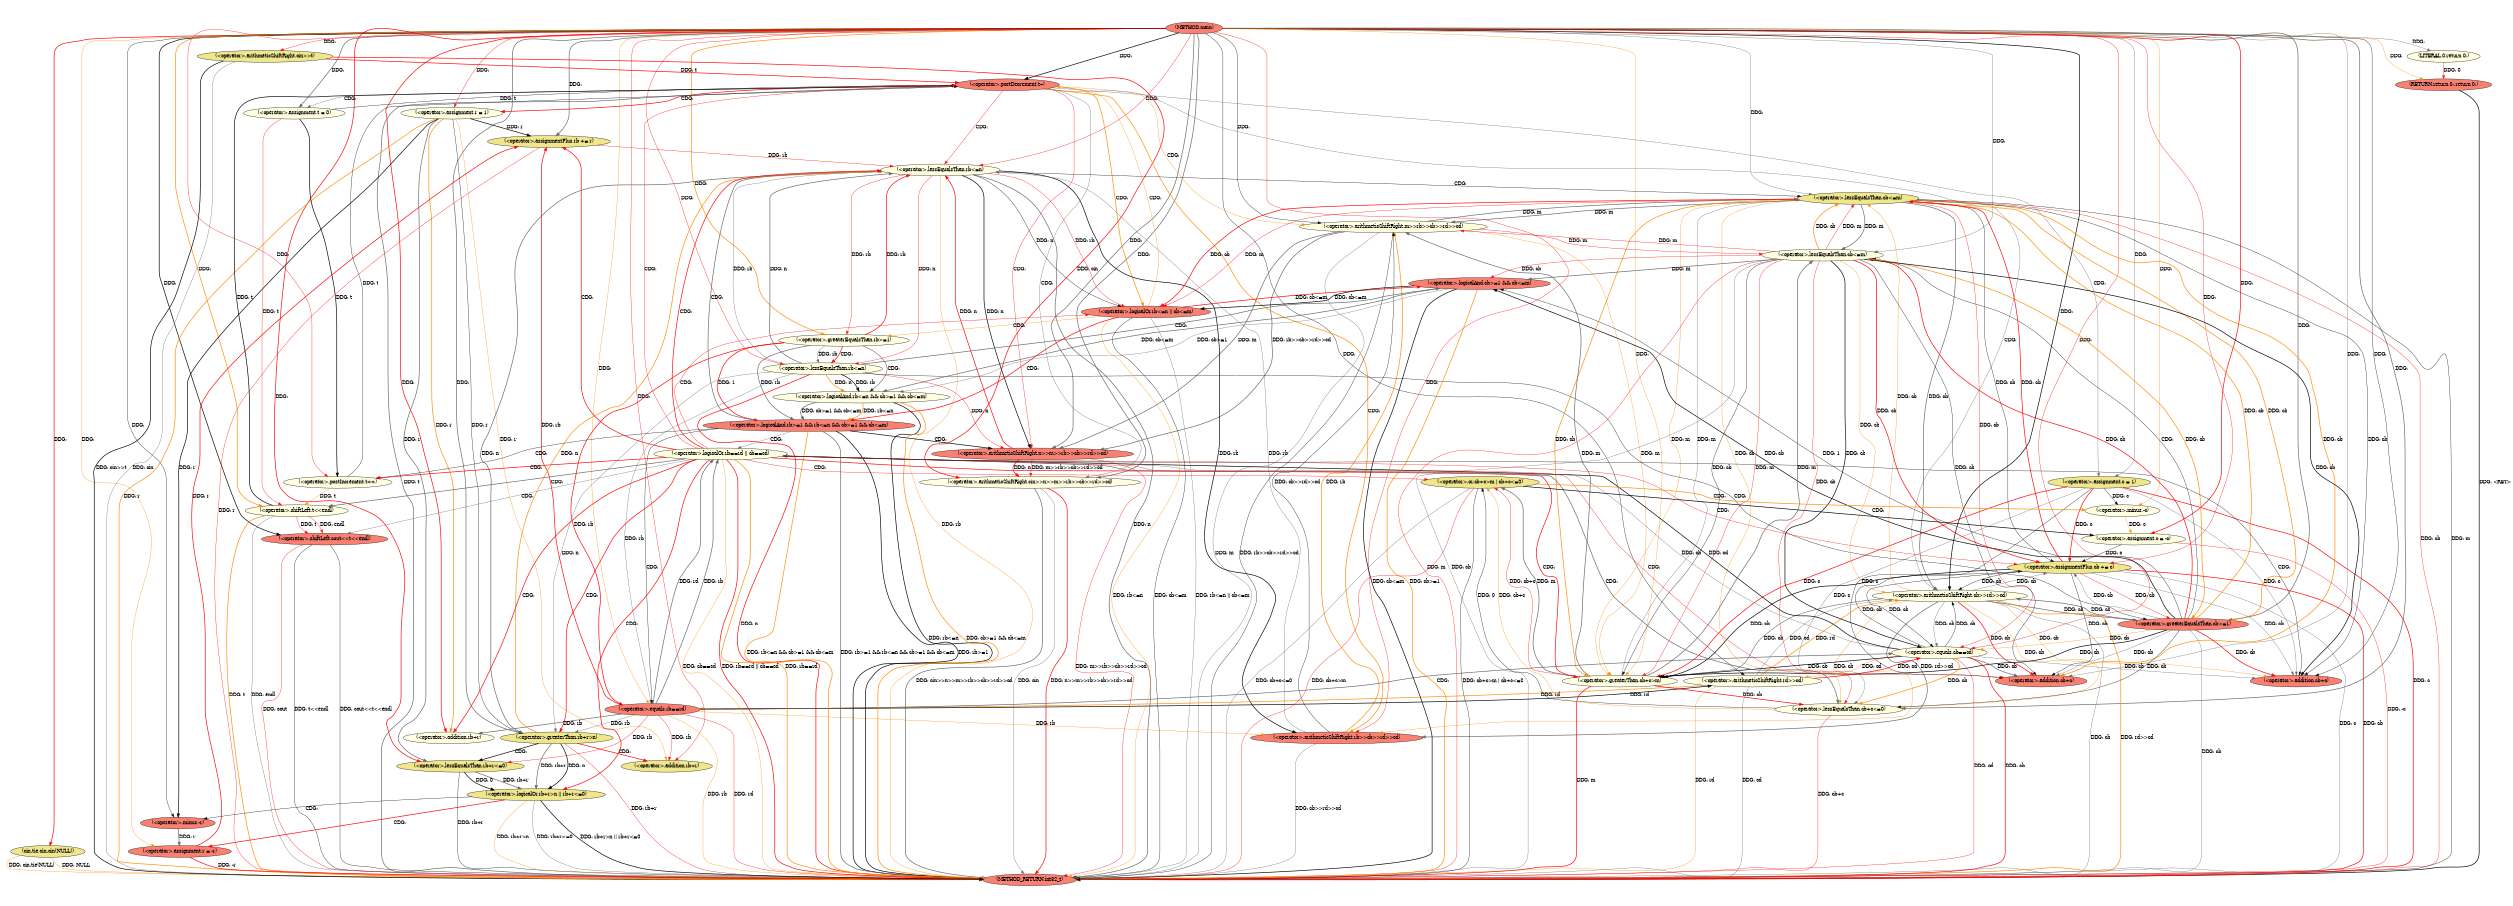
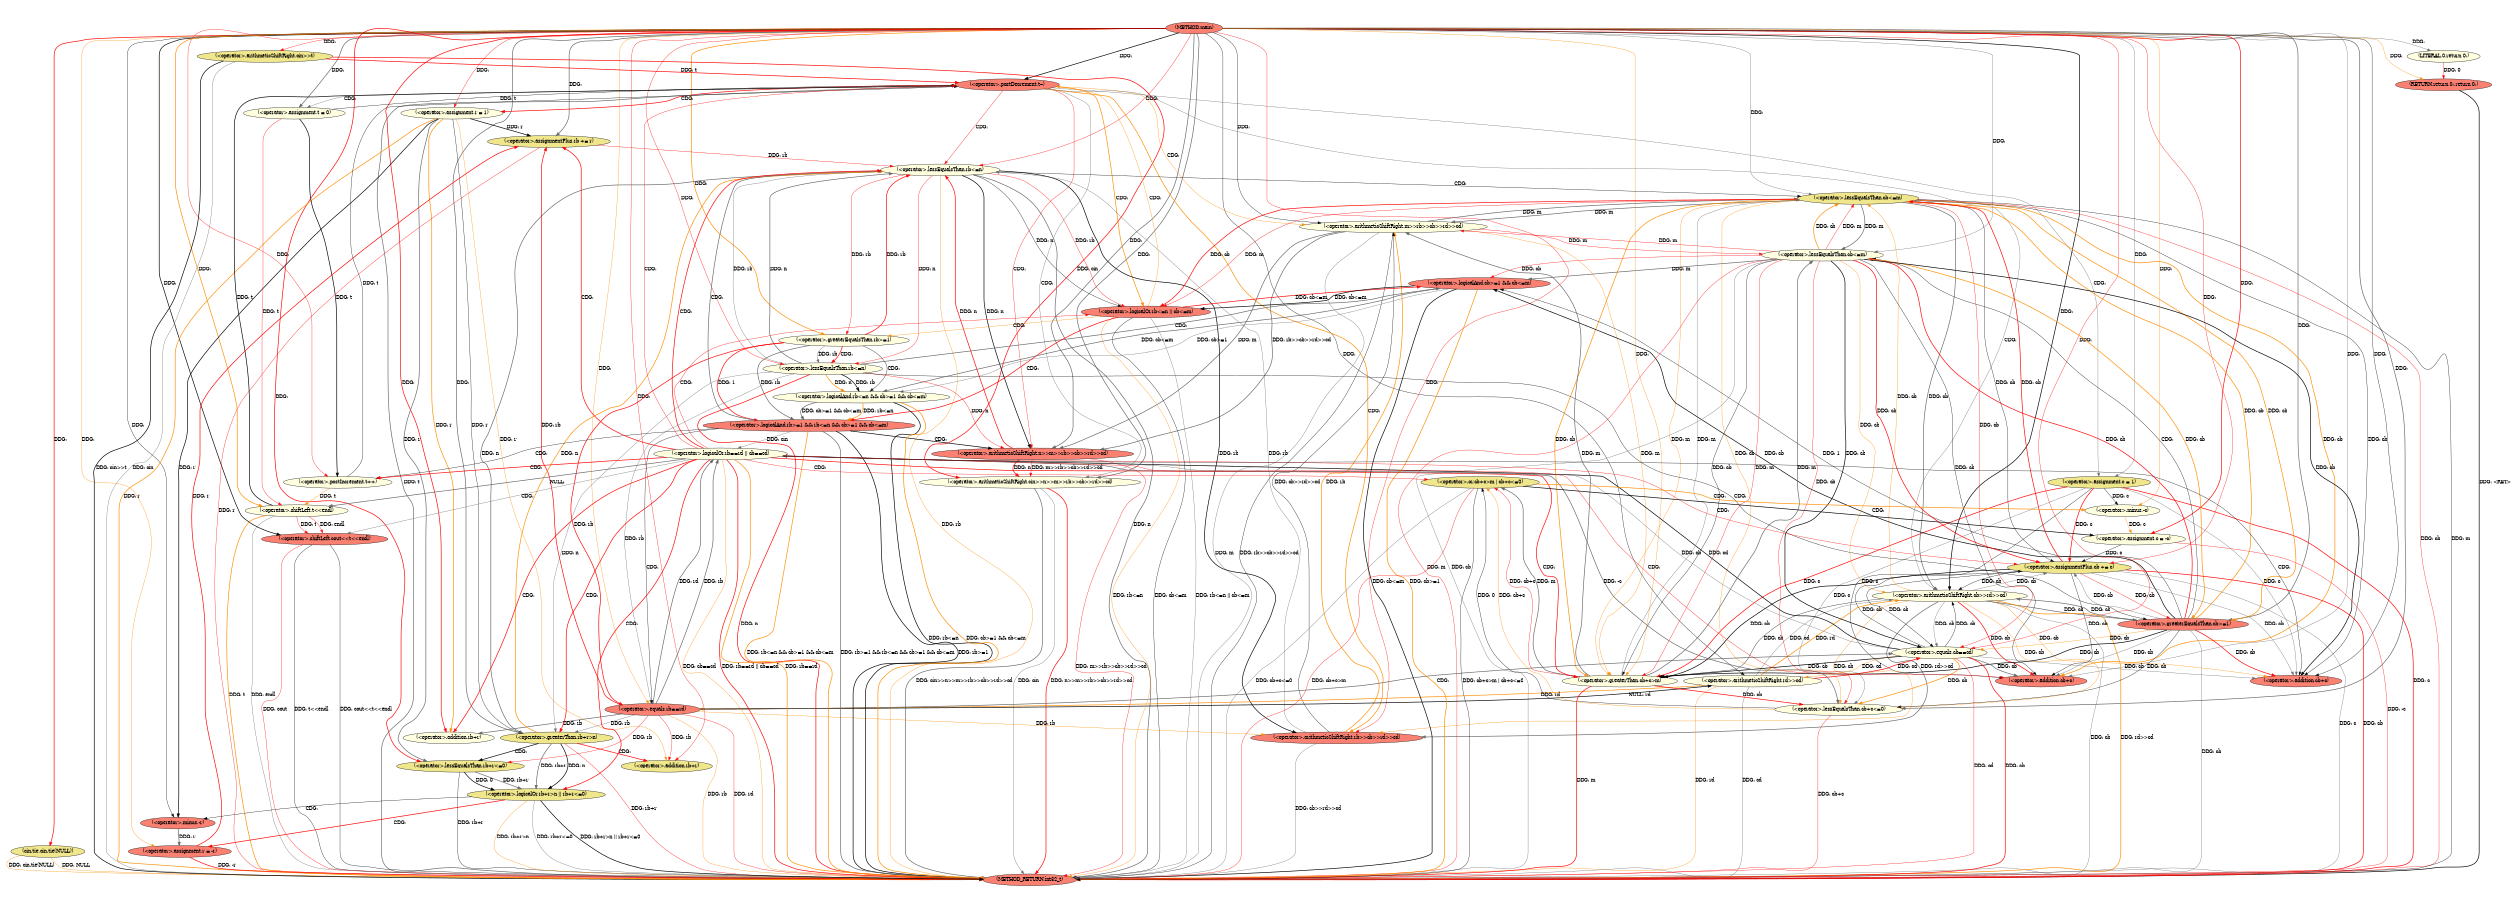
edge "(<operator>.logicalAnd,rb>=1 && rb<=n && cb>=1 && cb<=m)" -> "(<operator>.logicalOr,rb==rd || cb==cd)": label "CDG: " -> "DDG: cin"
edge "(<operator>.logicalOr,rb==rd || cb==cd)" -> "(<operator>.shiftLeft,t<<endl)": label "CDG: " -> "NULL: "
edge "(<operator>.logicalOr,rb==rd || cb==cd)" -> "(<operator>.lessEqualsThan,cb+c<=0)": label "CDG: " -> "DDG: -c"
edge "(<operator>.equals,rb==rd)" -> "(<operator>.arithmeticShiftRight,rd>>cd)": label "DDG: rd" -> "NULL: rd"
node "(cin.tie,cin.cin(NULL))": label "(cin.tie,cin.cin(NULL))" -> "(cin.tie,cin.tie(NULL))"
